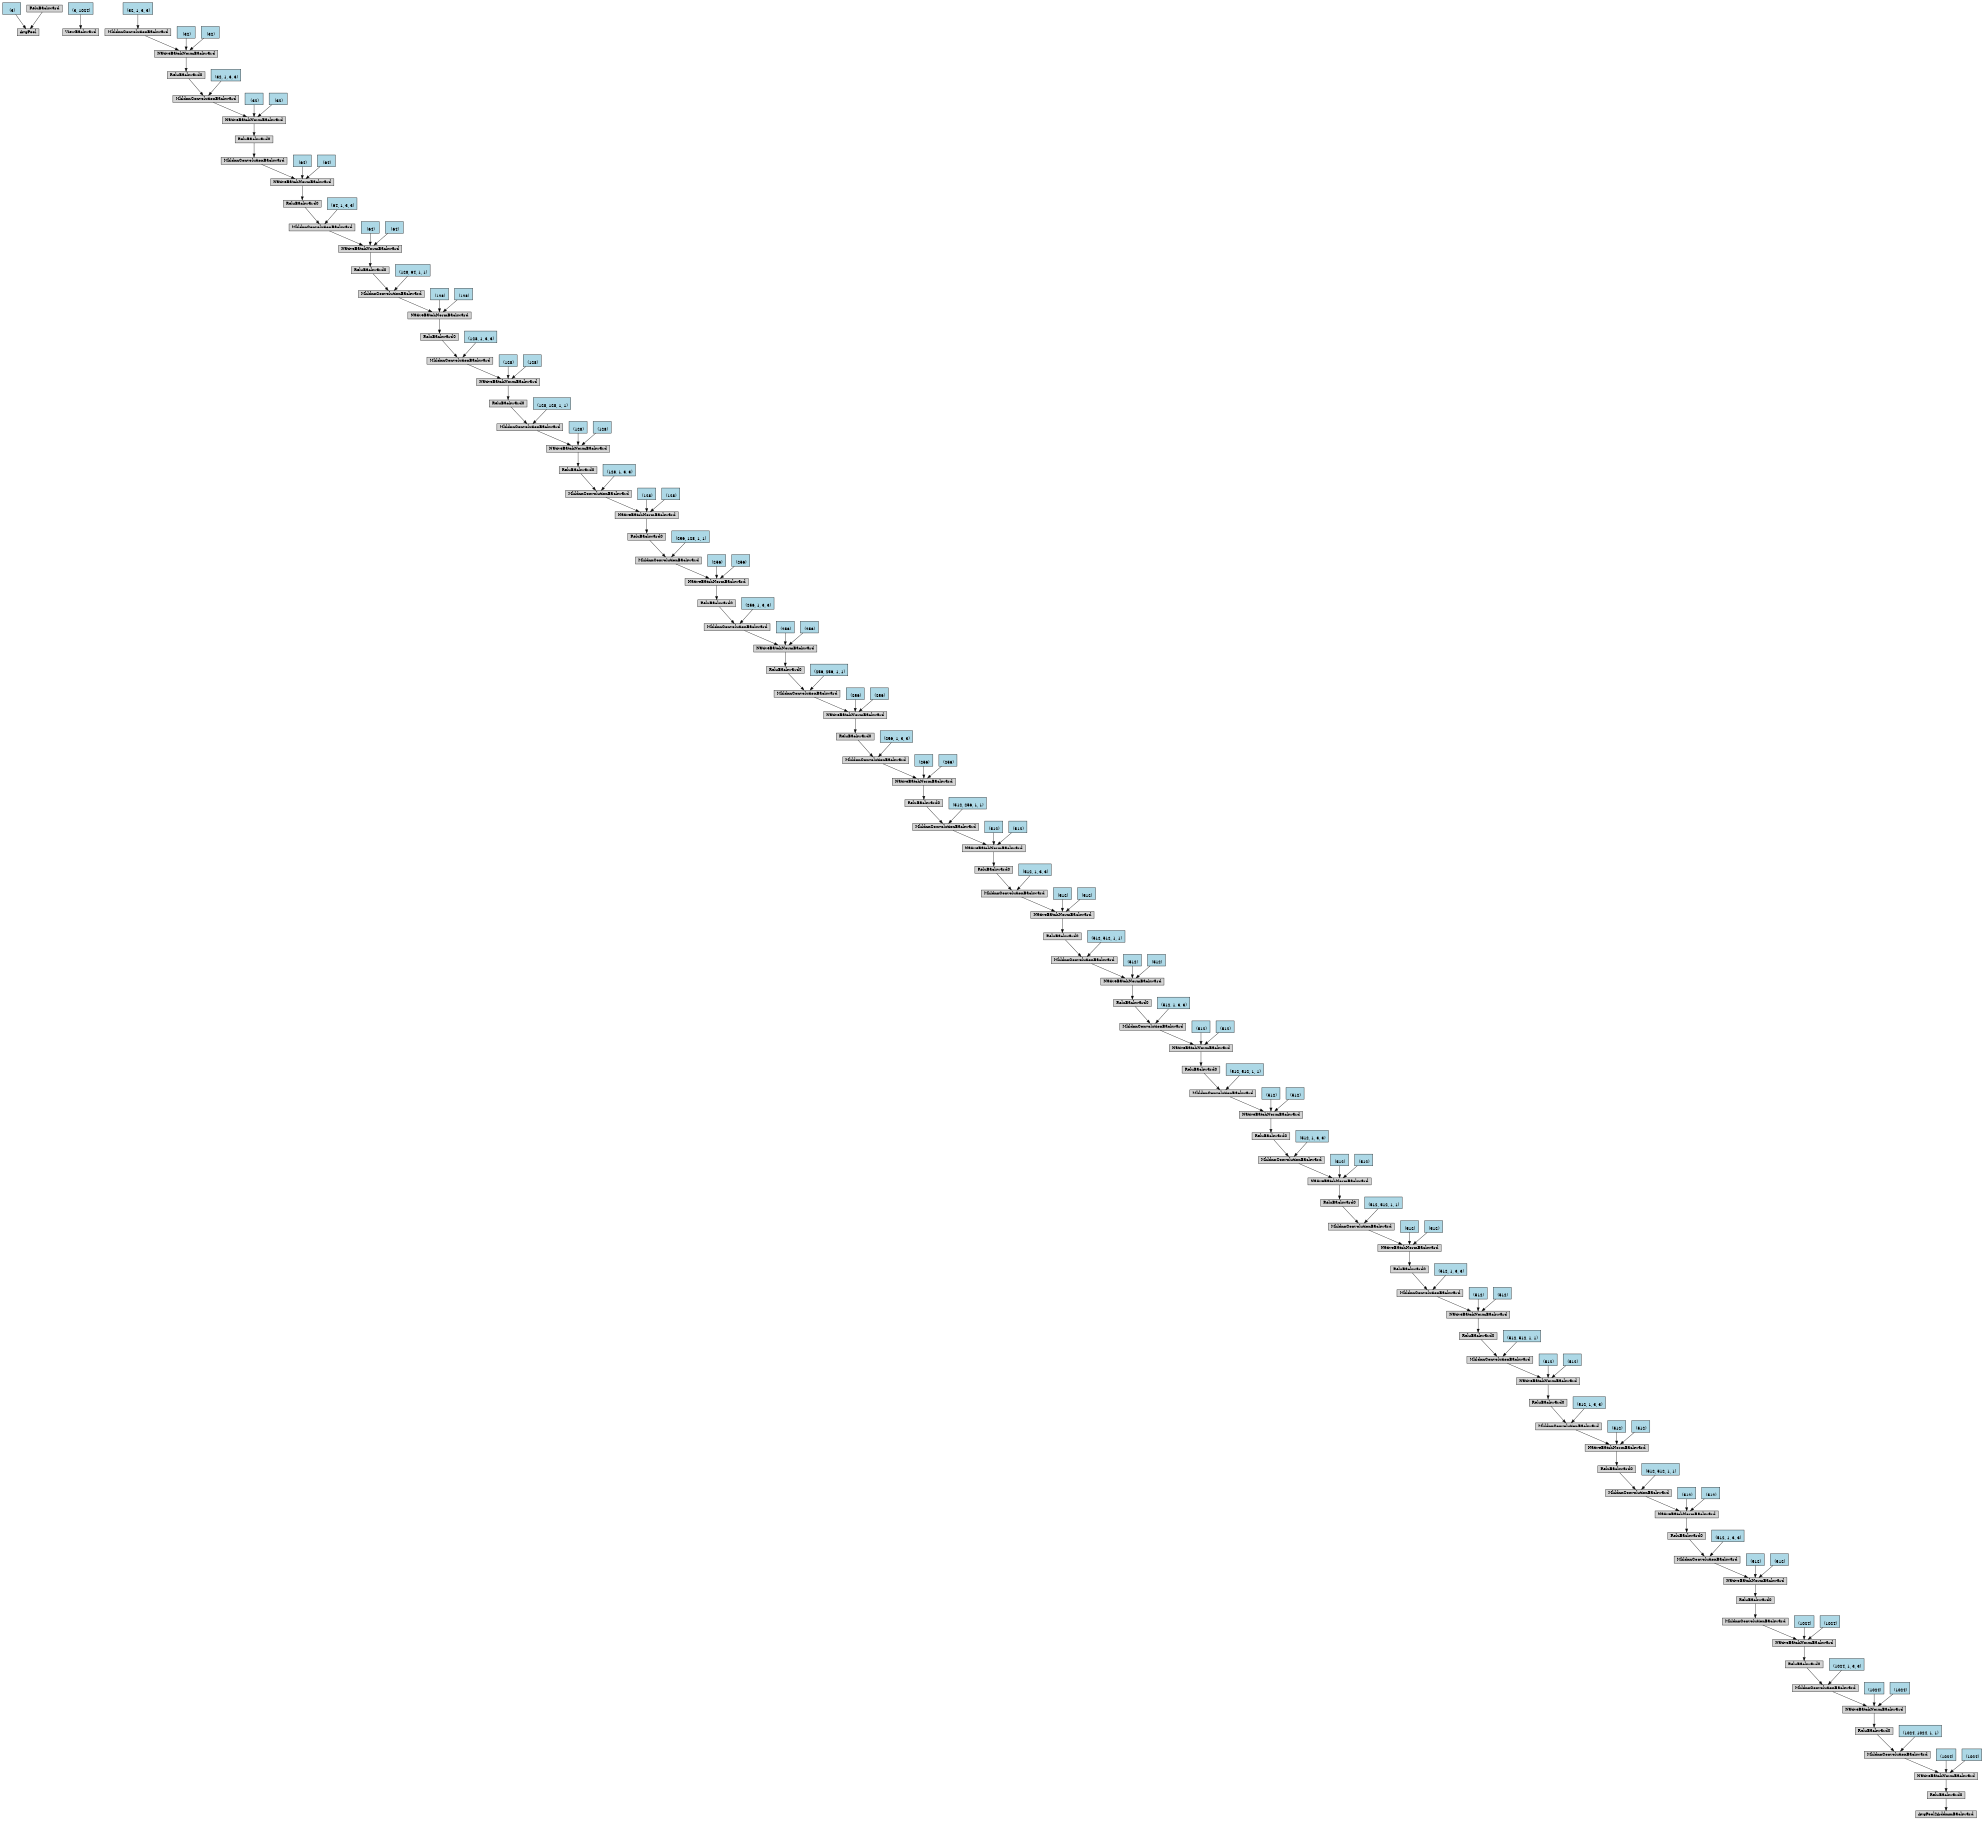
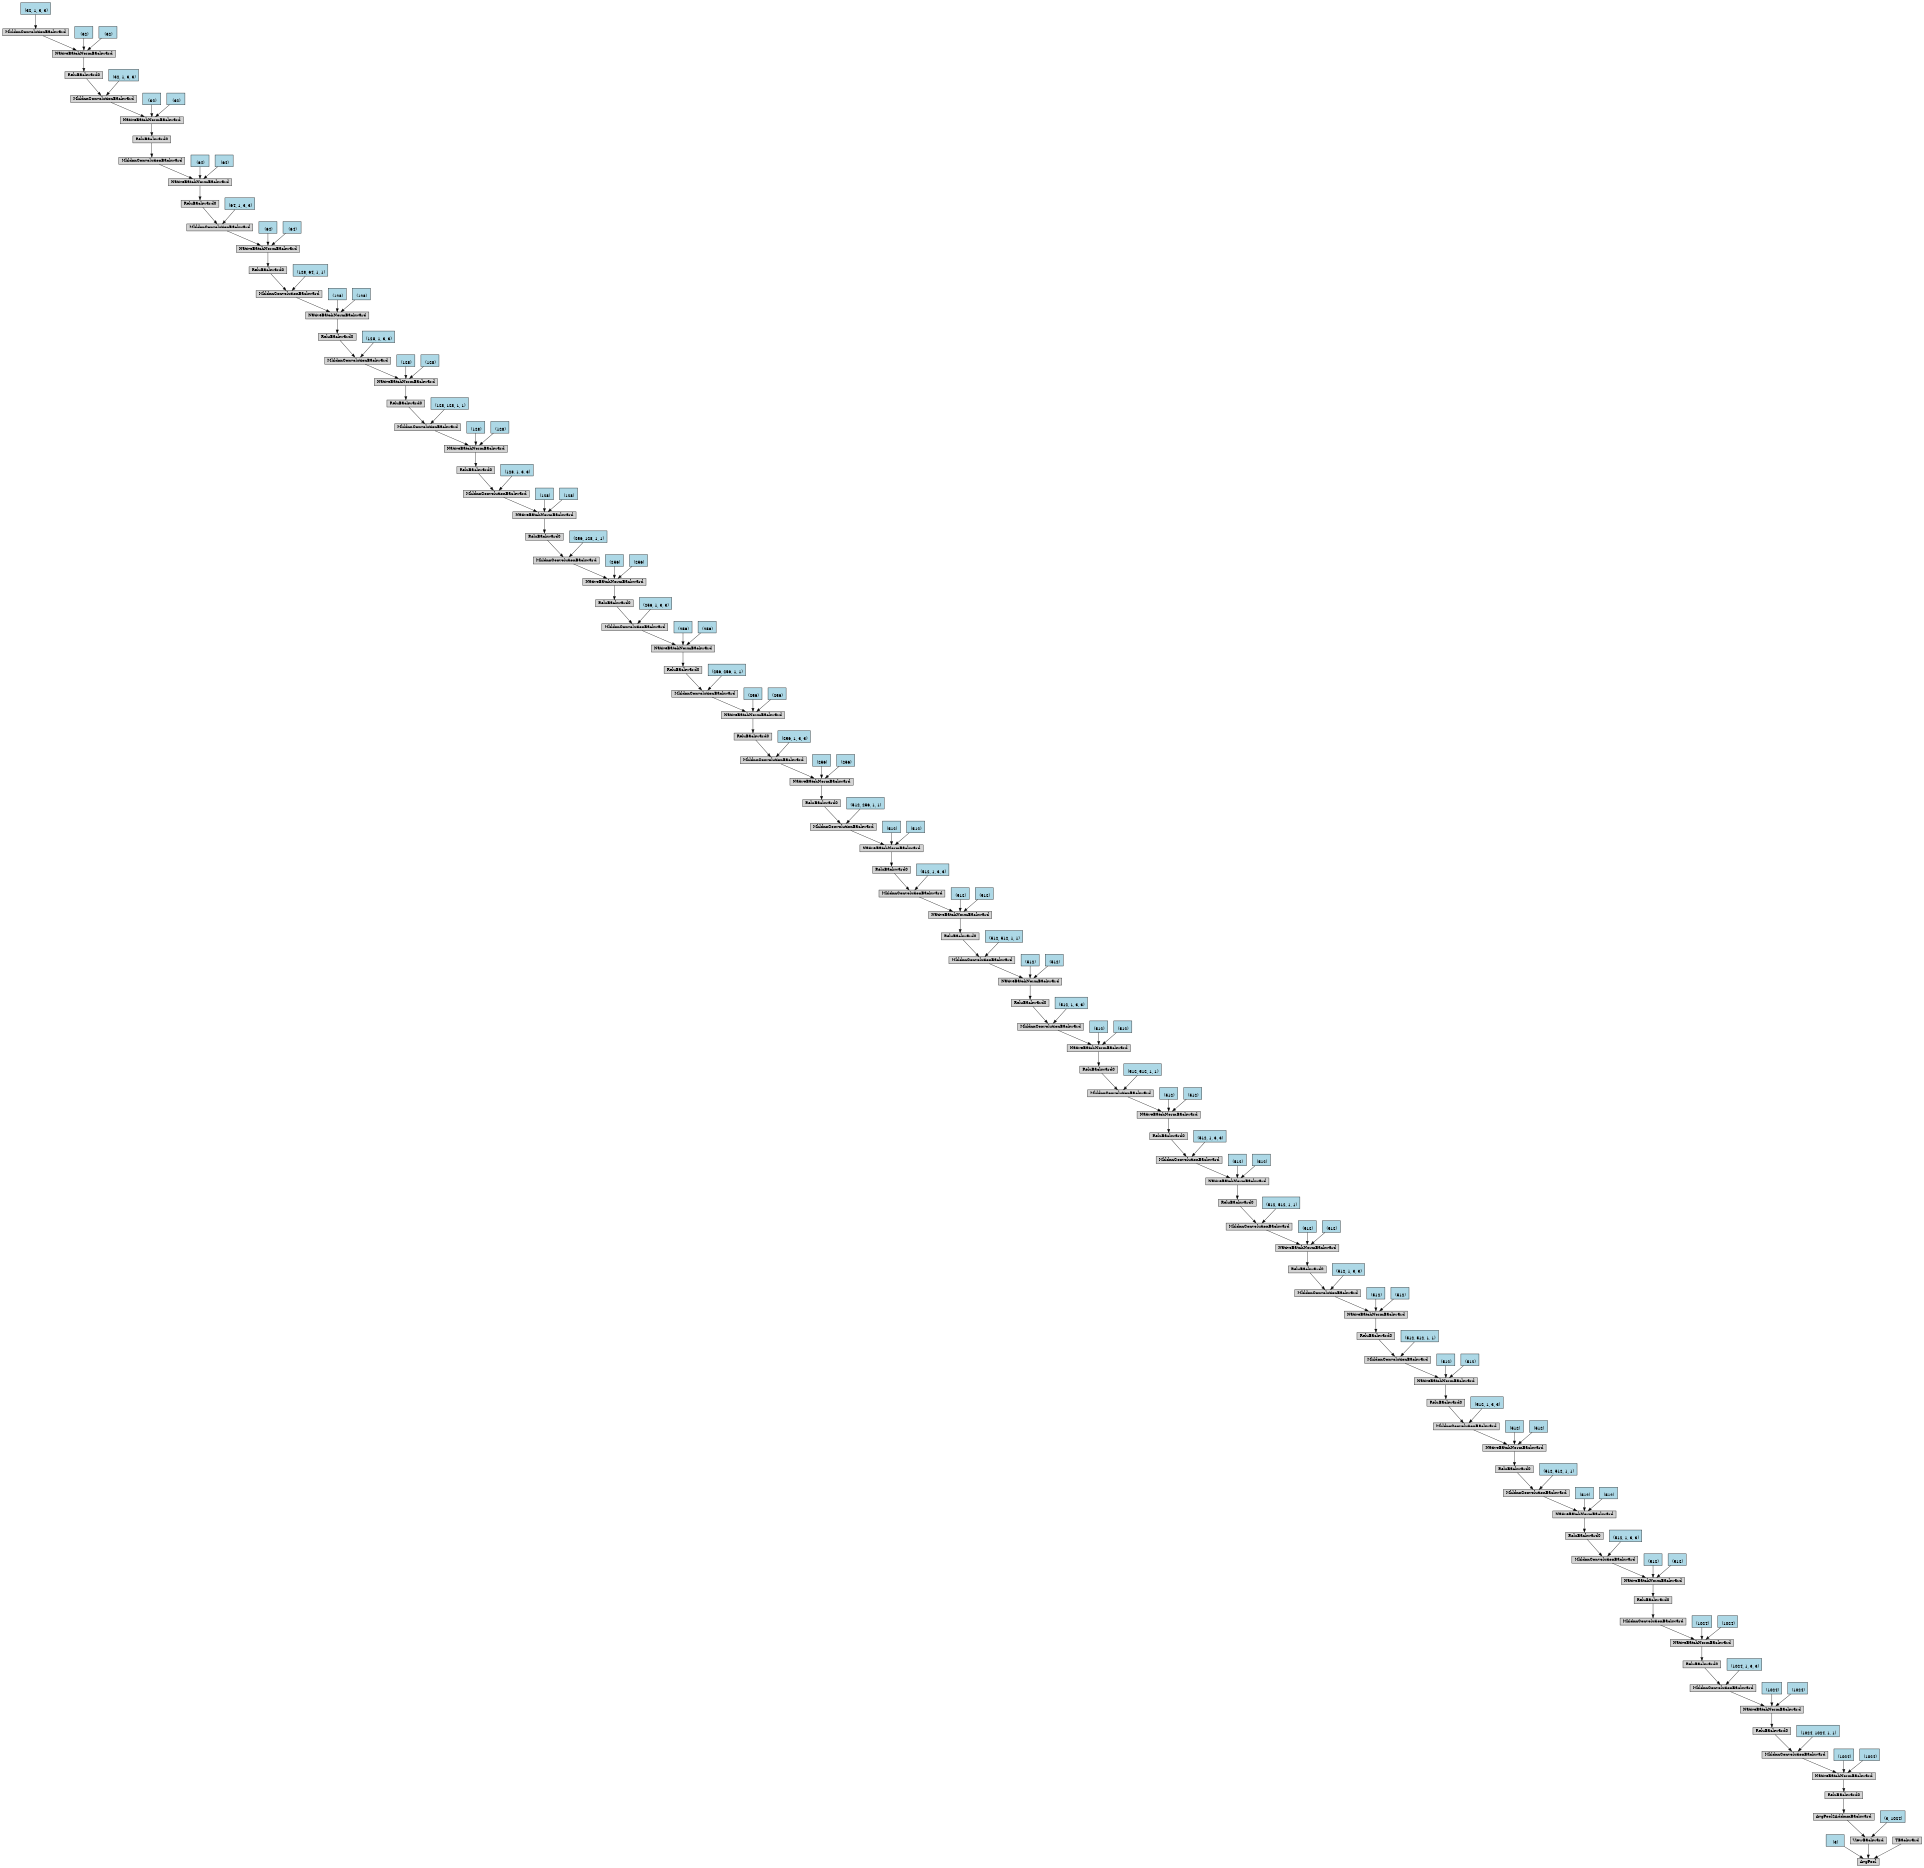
node "ReluBackward": label "ReluBackward" -> "TBackward"
edge "AvgPool2AddmmBackward" -> "ViewBackward": added
edge "ViewBackward" -> "AvgPool": added
